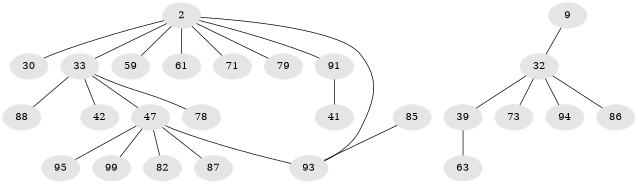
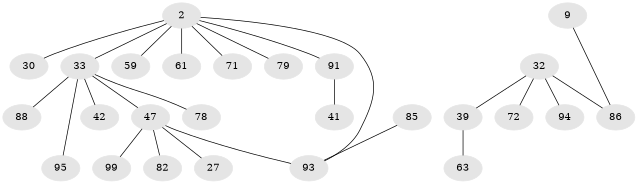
edge "9" -- "32": now "9" -- "86"
node "73": label "73" -> "72"
edge "47" -- "95": now "33" -- "95"
node "87": label "87" -> "27"
